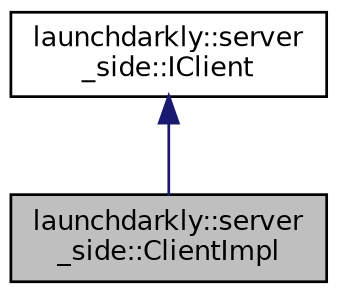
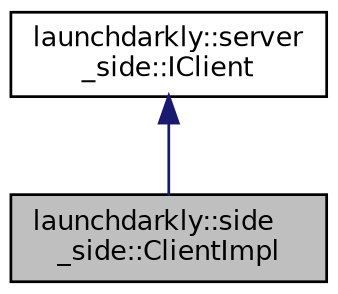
node "launchdarkly::server _side::ClientImpl": label "launchdarkly::server _side::ClientImpl" -> "launchdarkly::side _side::ClientImpl"
